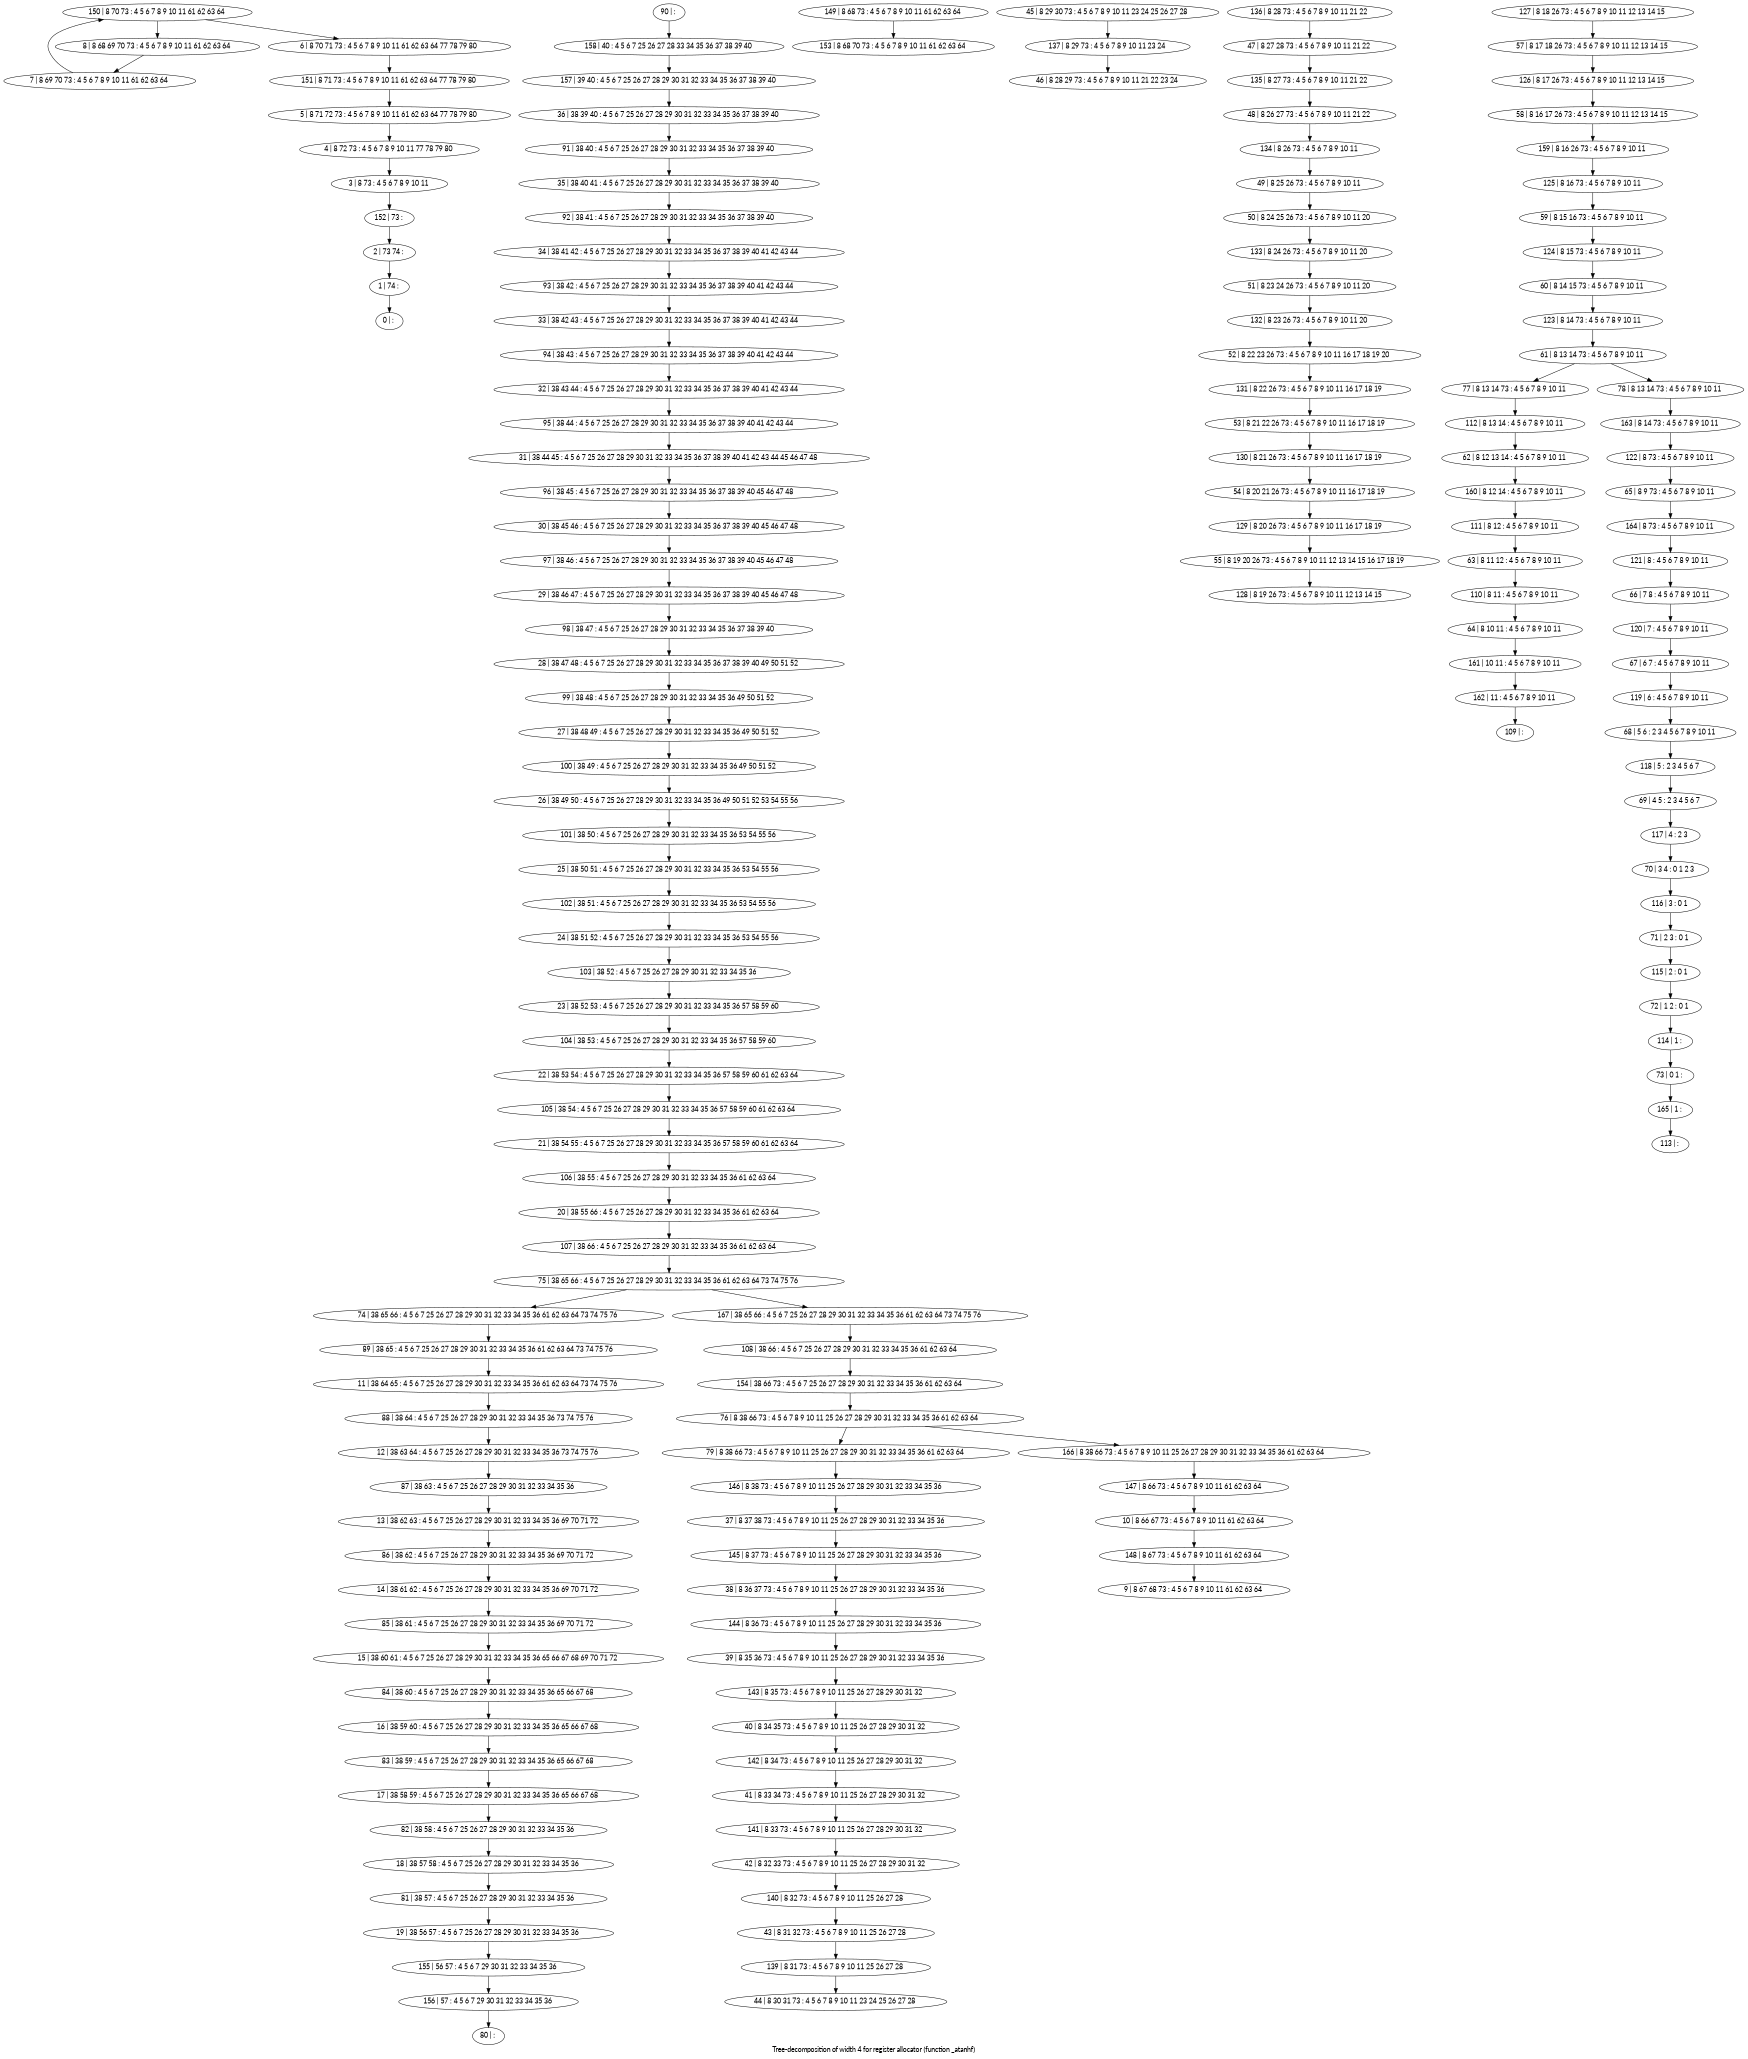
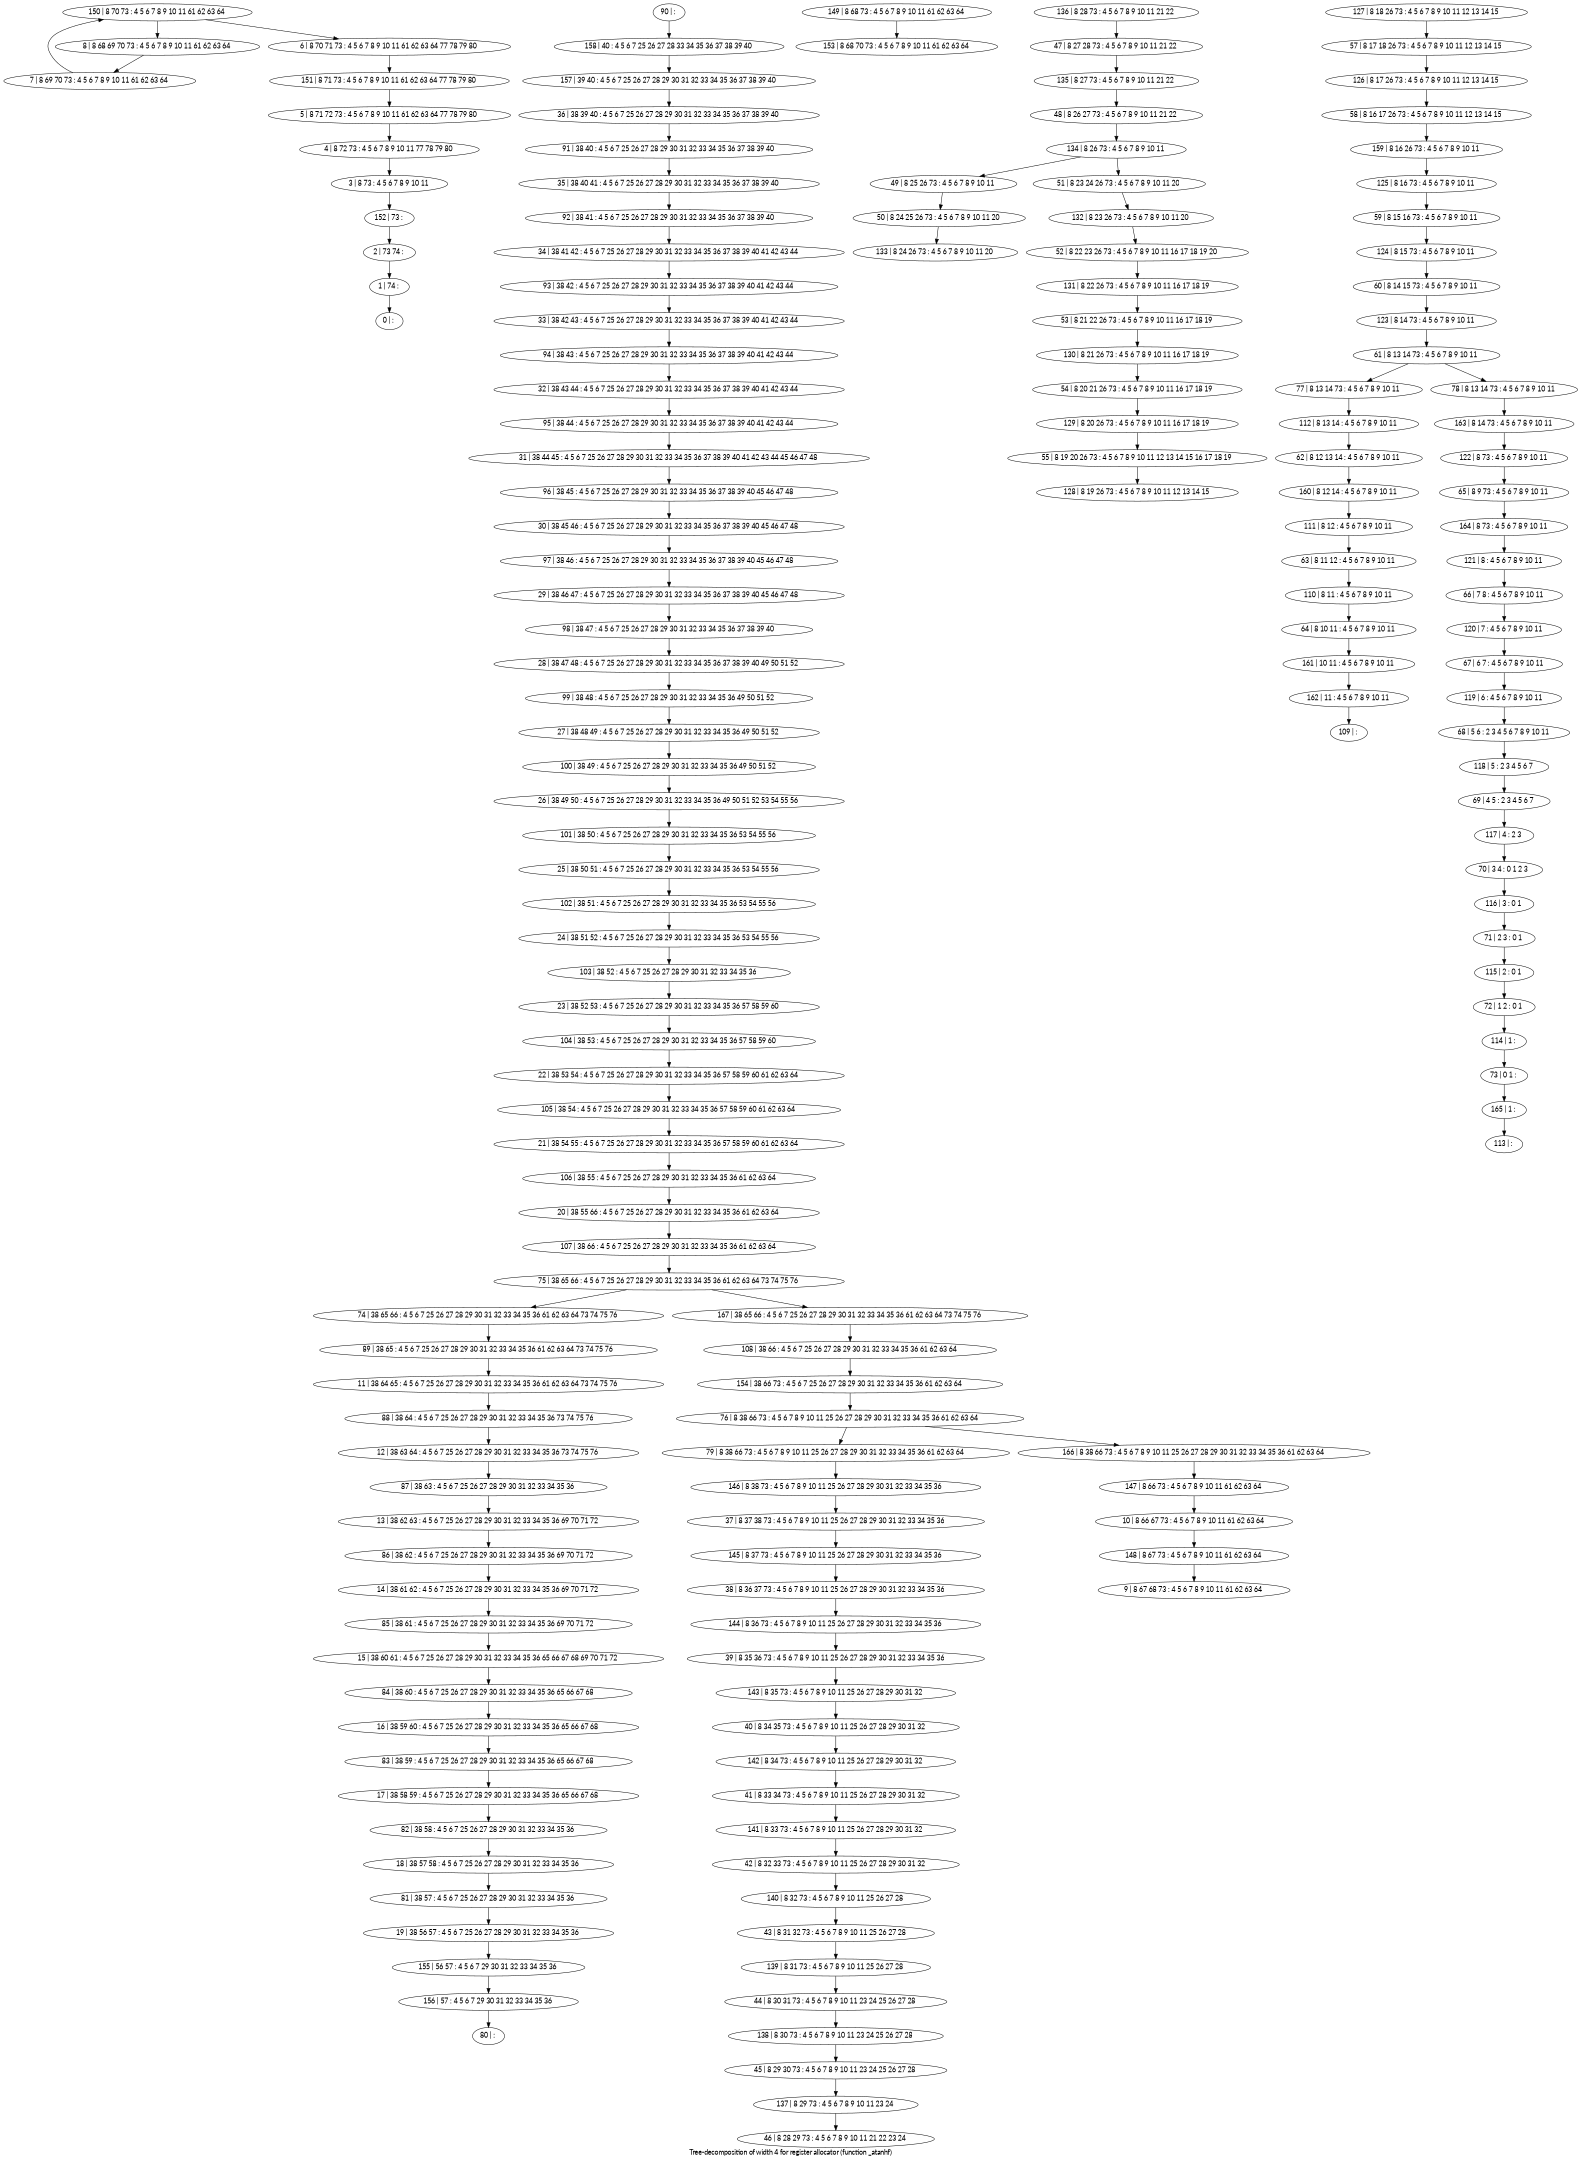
edge "133 | 8 24 26 73 : 4 5 6 7 8 9 10 11 20" -> "51 | 8 23 24 26 73 : 4 5 6 7 8 9 10 11 20": now "134 | 8 26 73 : 4 5 6 7 8 9 10 11" -> "51 | 8 23 24 26 73 : 4 5 6 7 8 9 10 11 20"
node "138 | 8 30 73 : 4 5 6 7 8 9 10 11 23 24 25 26 27 28": added
